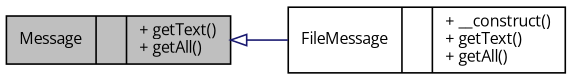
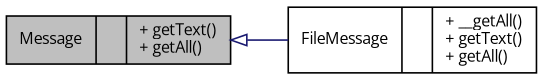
node "FileMessage": text "+ __construct()" -> "+ __getAll()"
